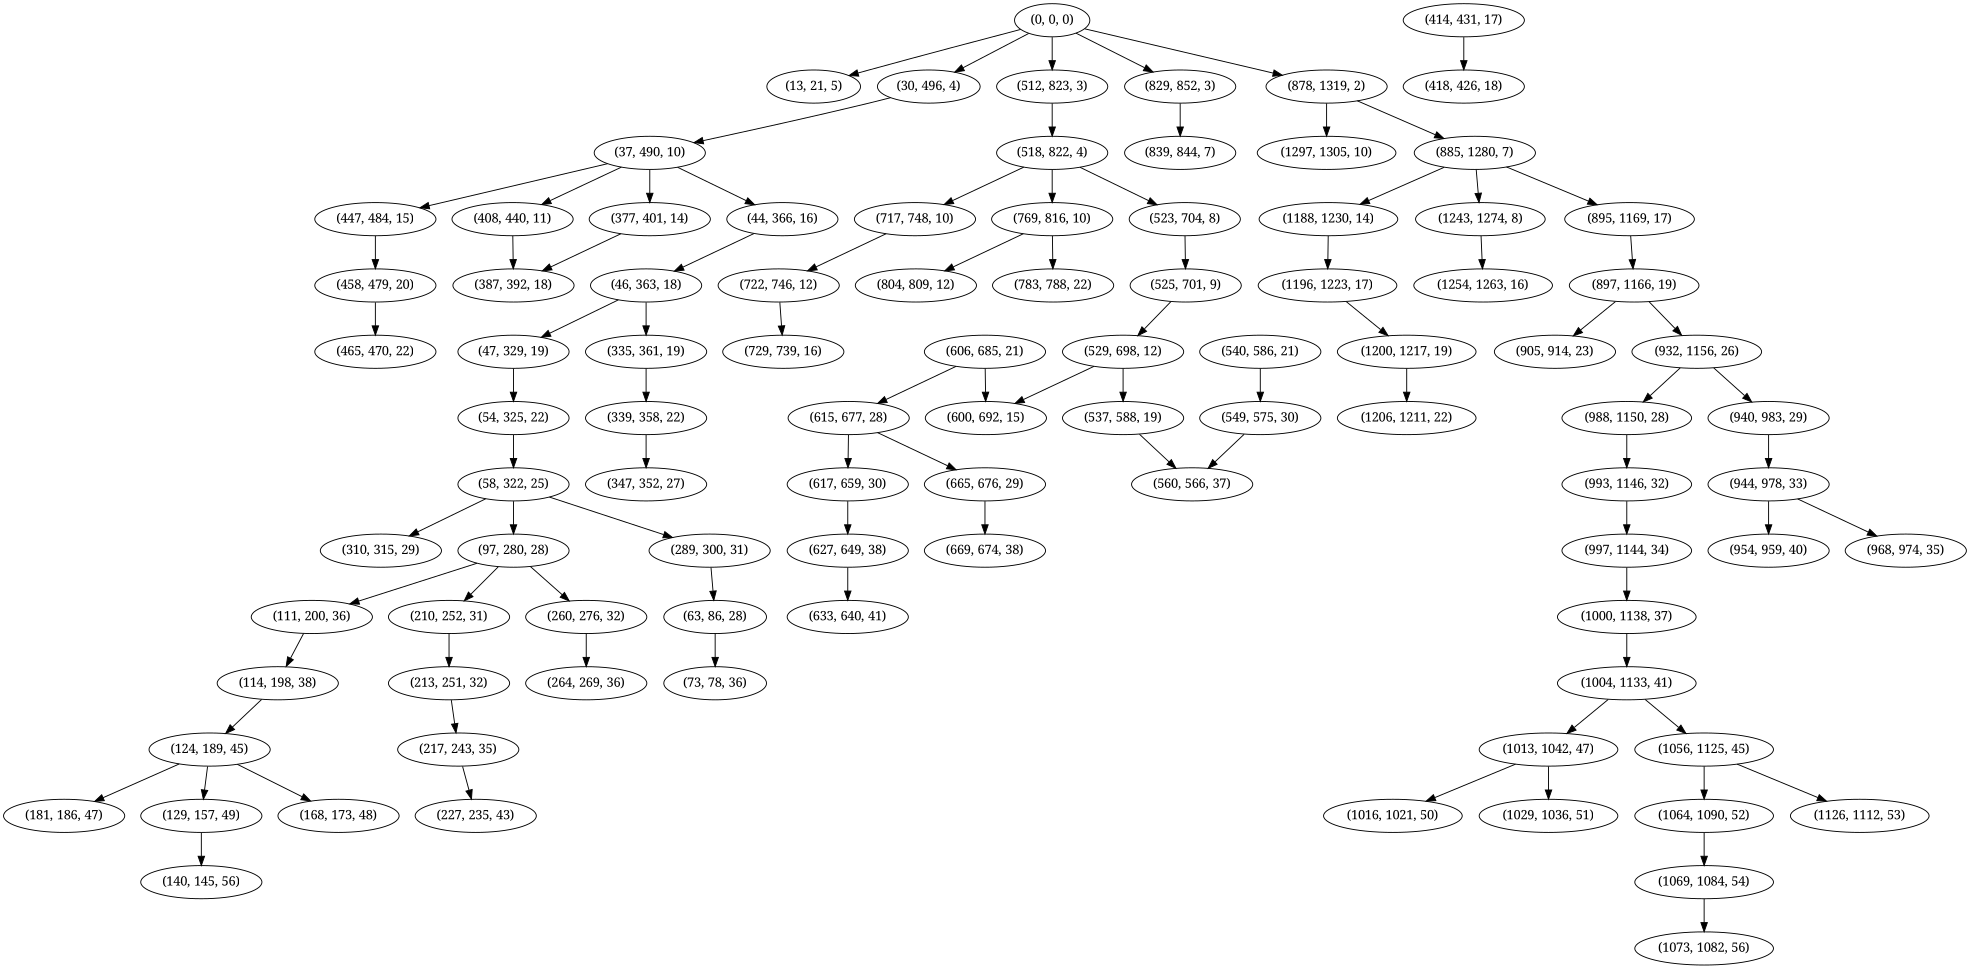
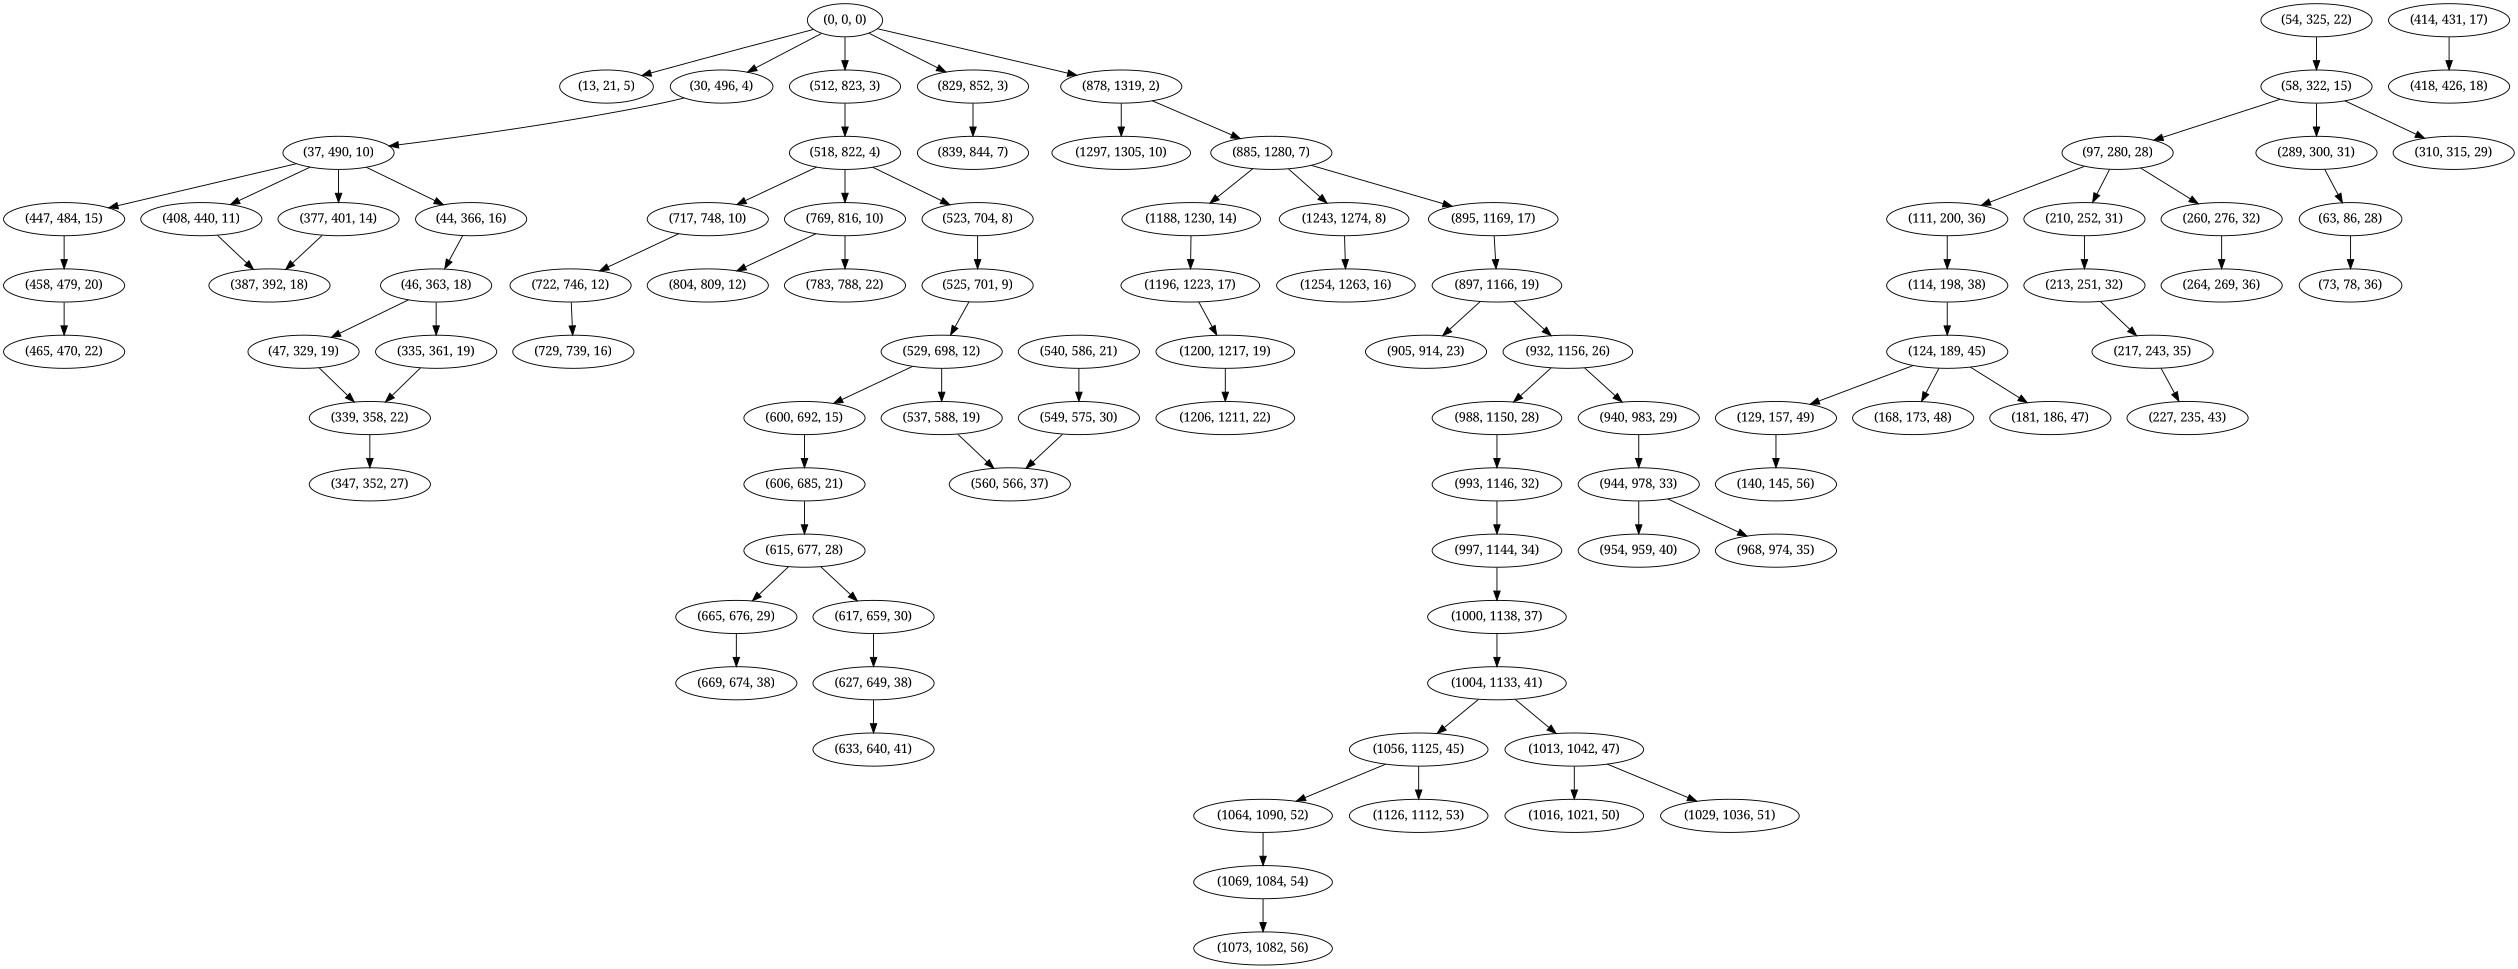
edge "(47, 329, 19)" -> "(54, 325, 22)": now "(47, 329, 19)" -> "(339, 358, 22)"
edge "(606, 685, 21)" -> "(600, 692, 15)": reversed
node "(58, 322, 25)": label "(58, 322, 25)" -> "(58, 322, 15)"
